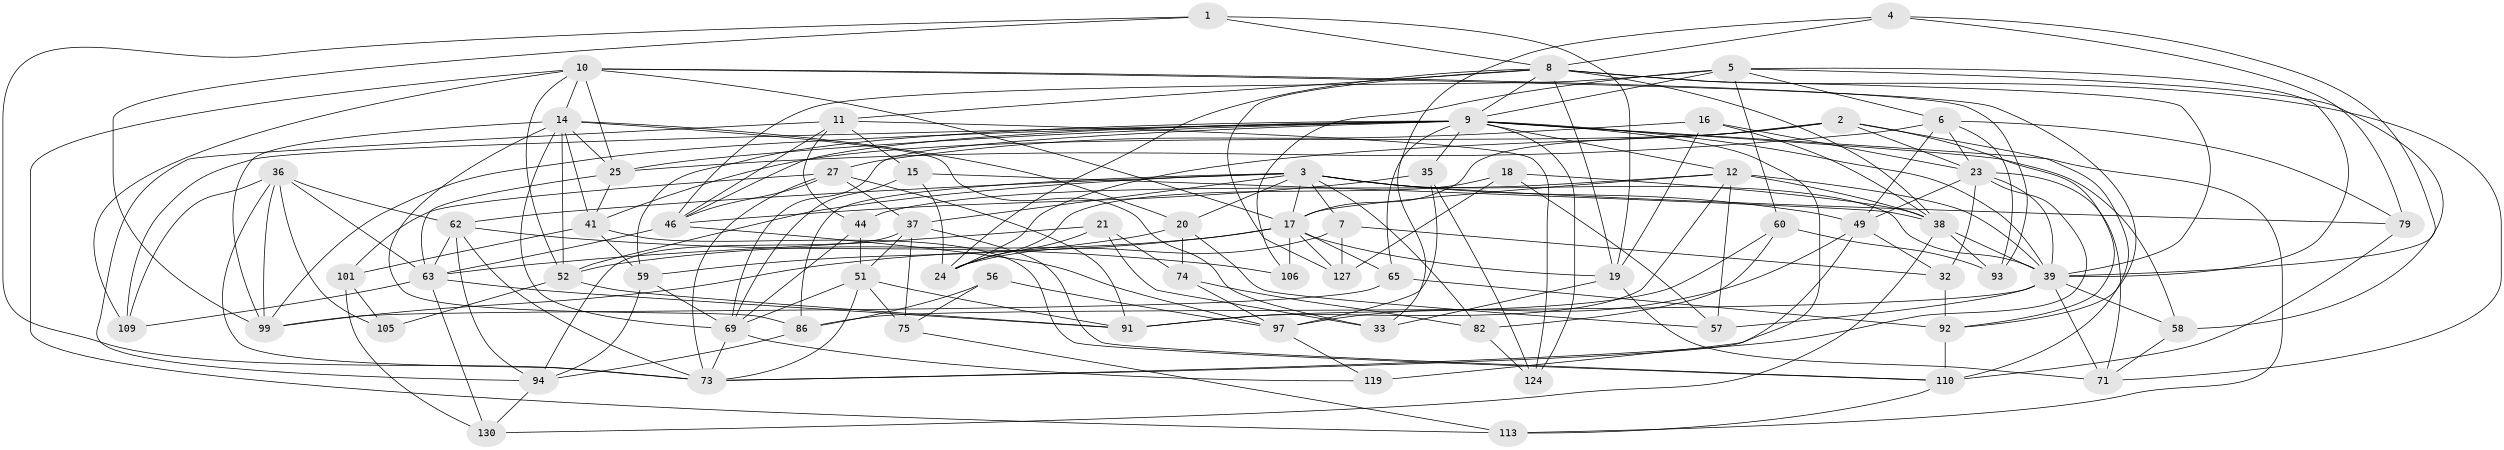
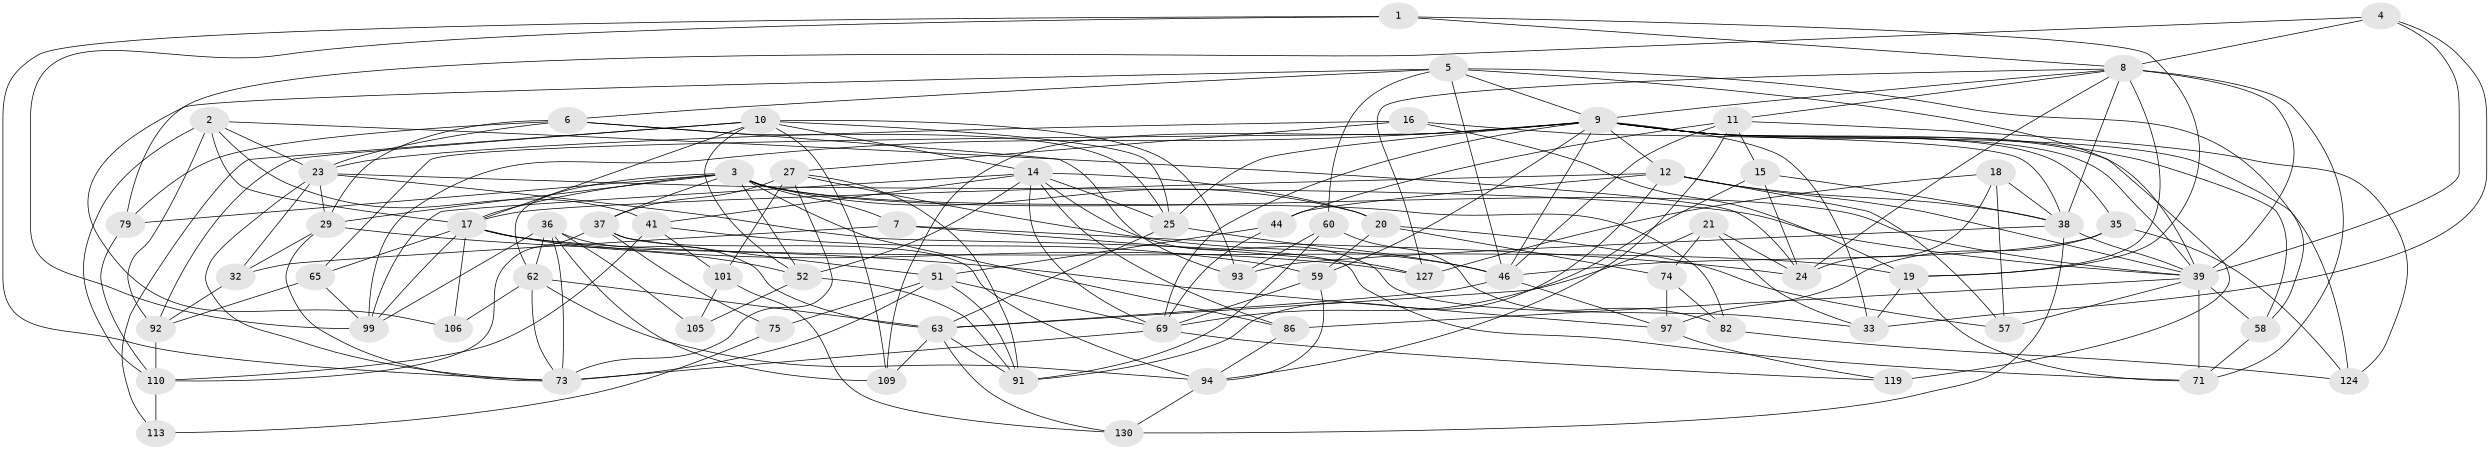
edge "25" -- "41": now "25" -- "46"
node "49": label "49" -> "29"
edge "9" -- "113": now "9" -- "33"
node "56": removed
